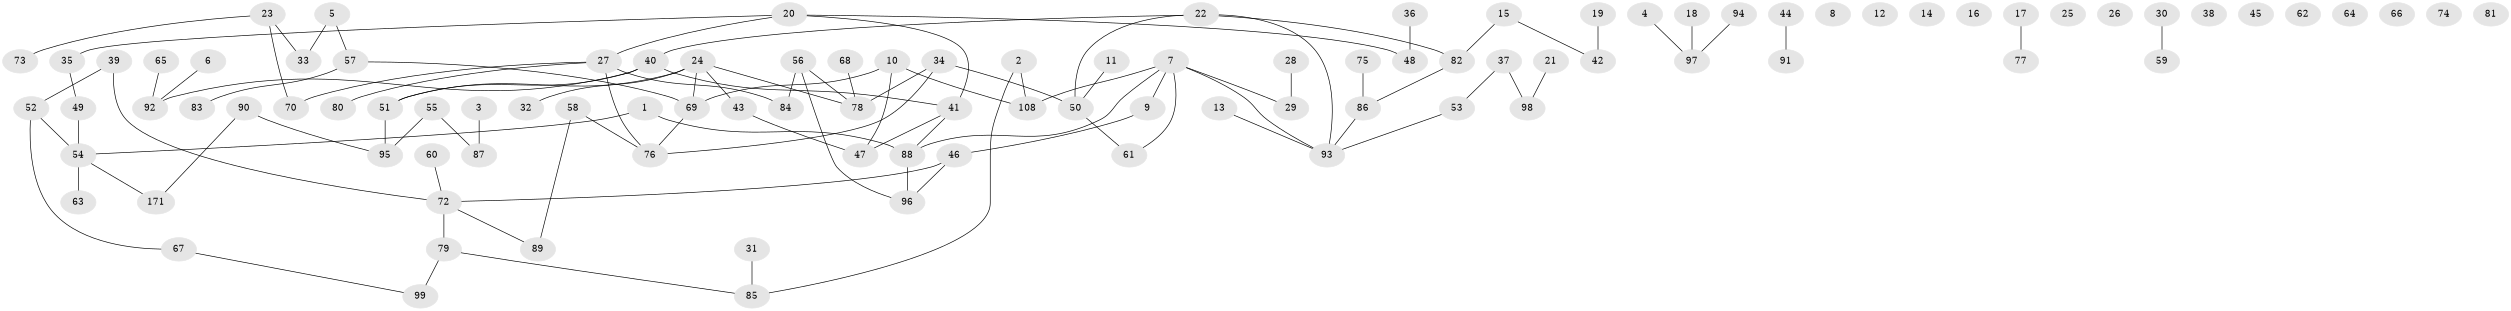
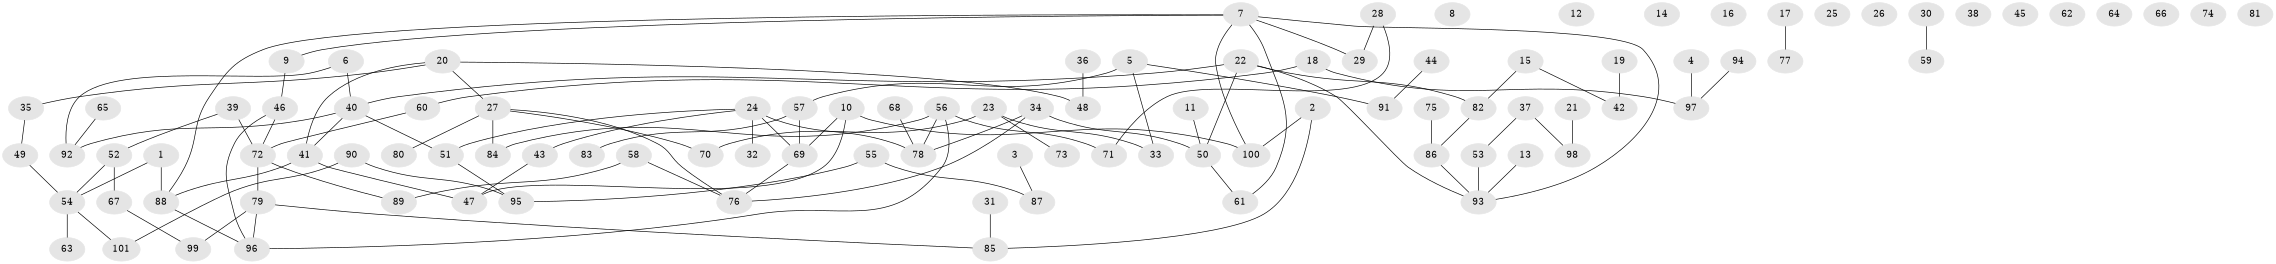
edge "5" -- "91": added
edge "6" -- "40": added
edge "18" -- "60": added
node "108": label "108" -> "100"
node "71": added
node "171": label "171" -> "101"
edge "79" -- "96": added
